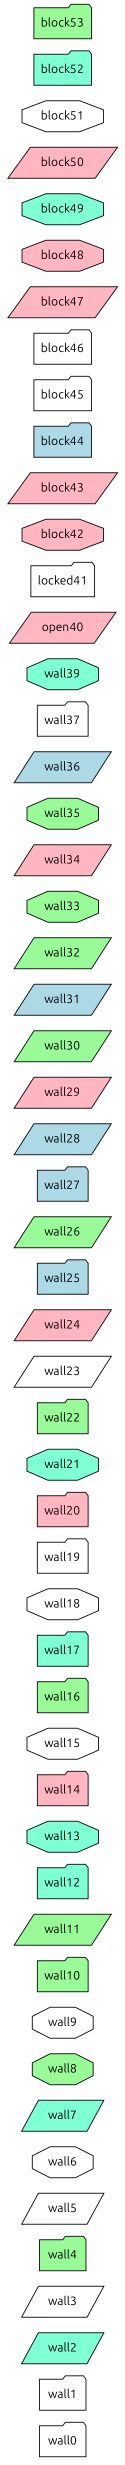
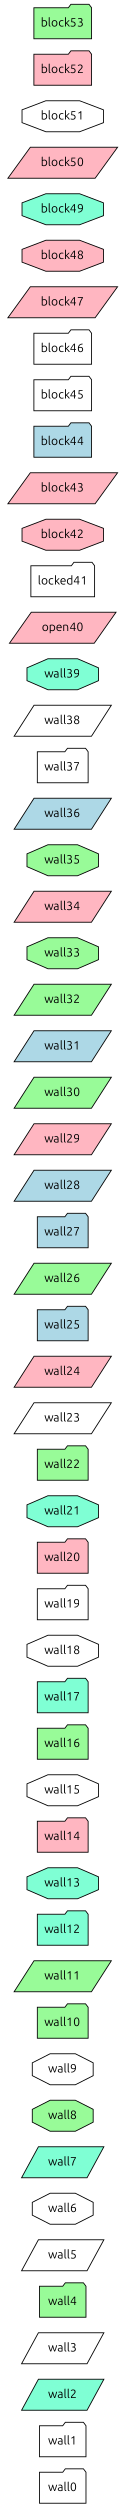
node "block52": fillcolor aquamarine -> lightpink
node "wall38": added
